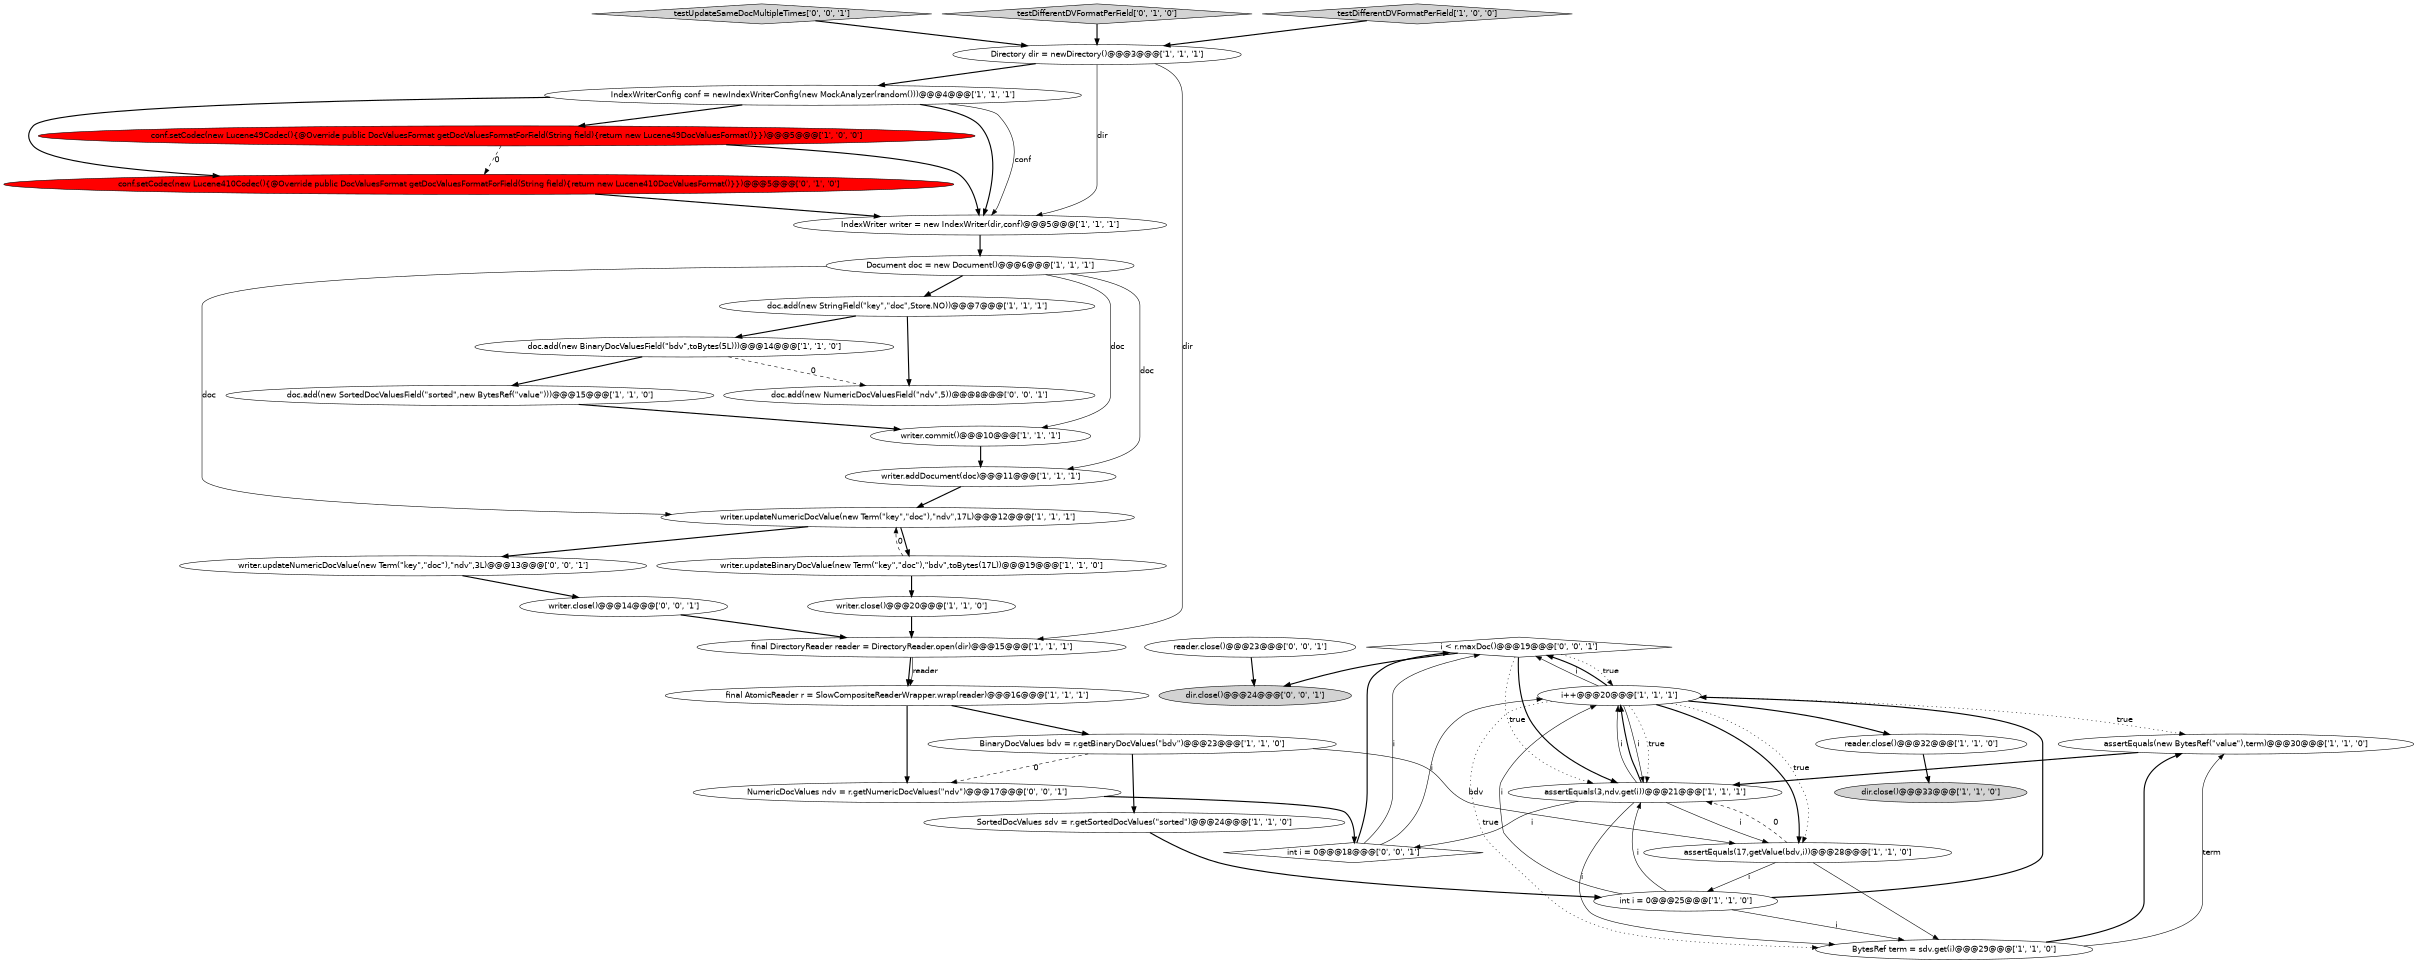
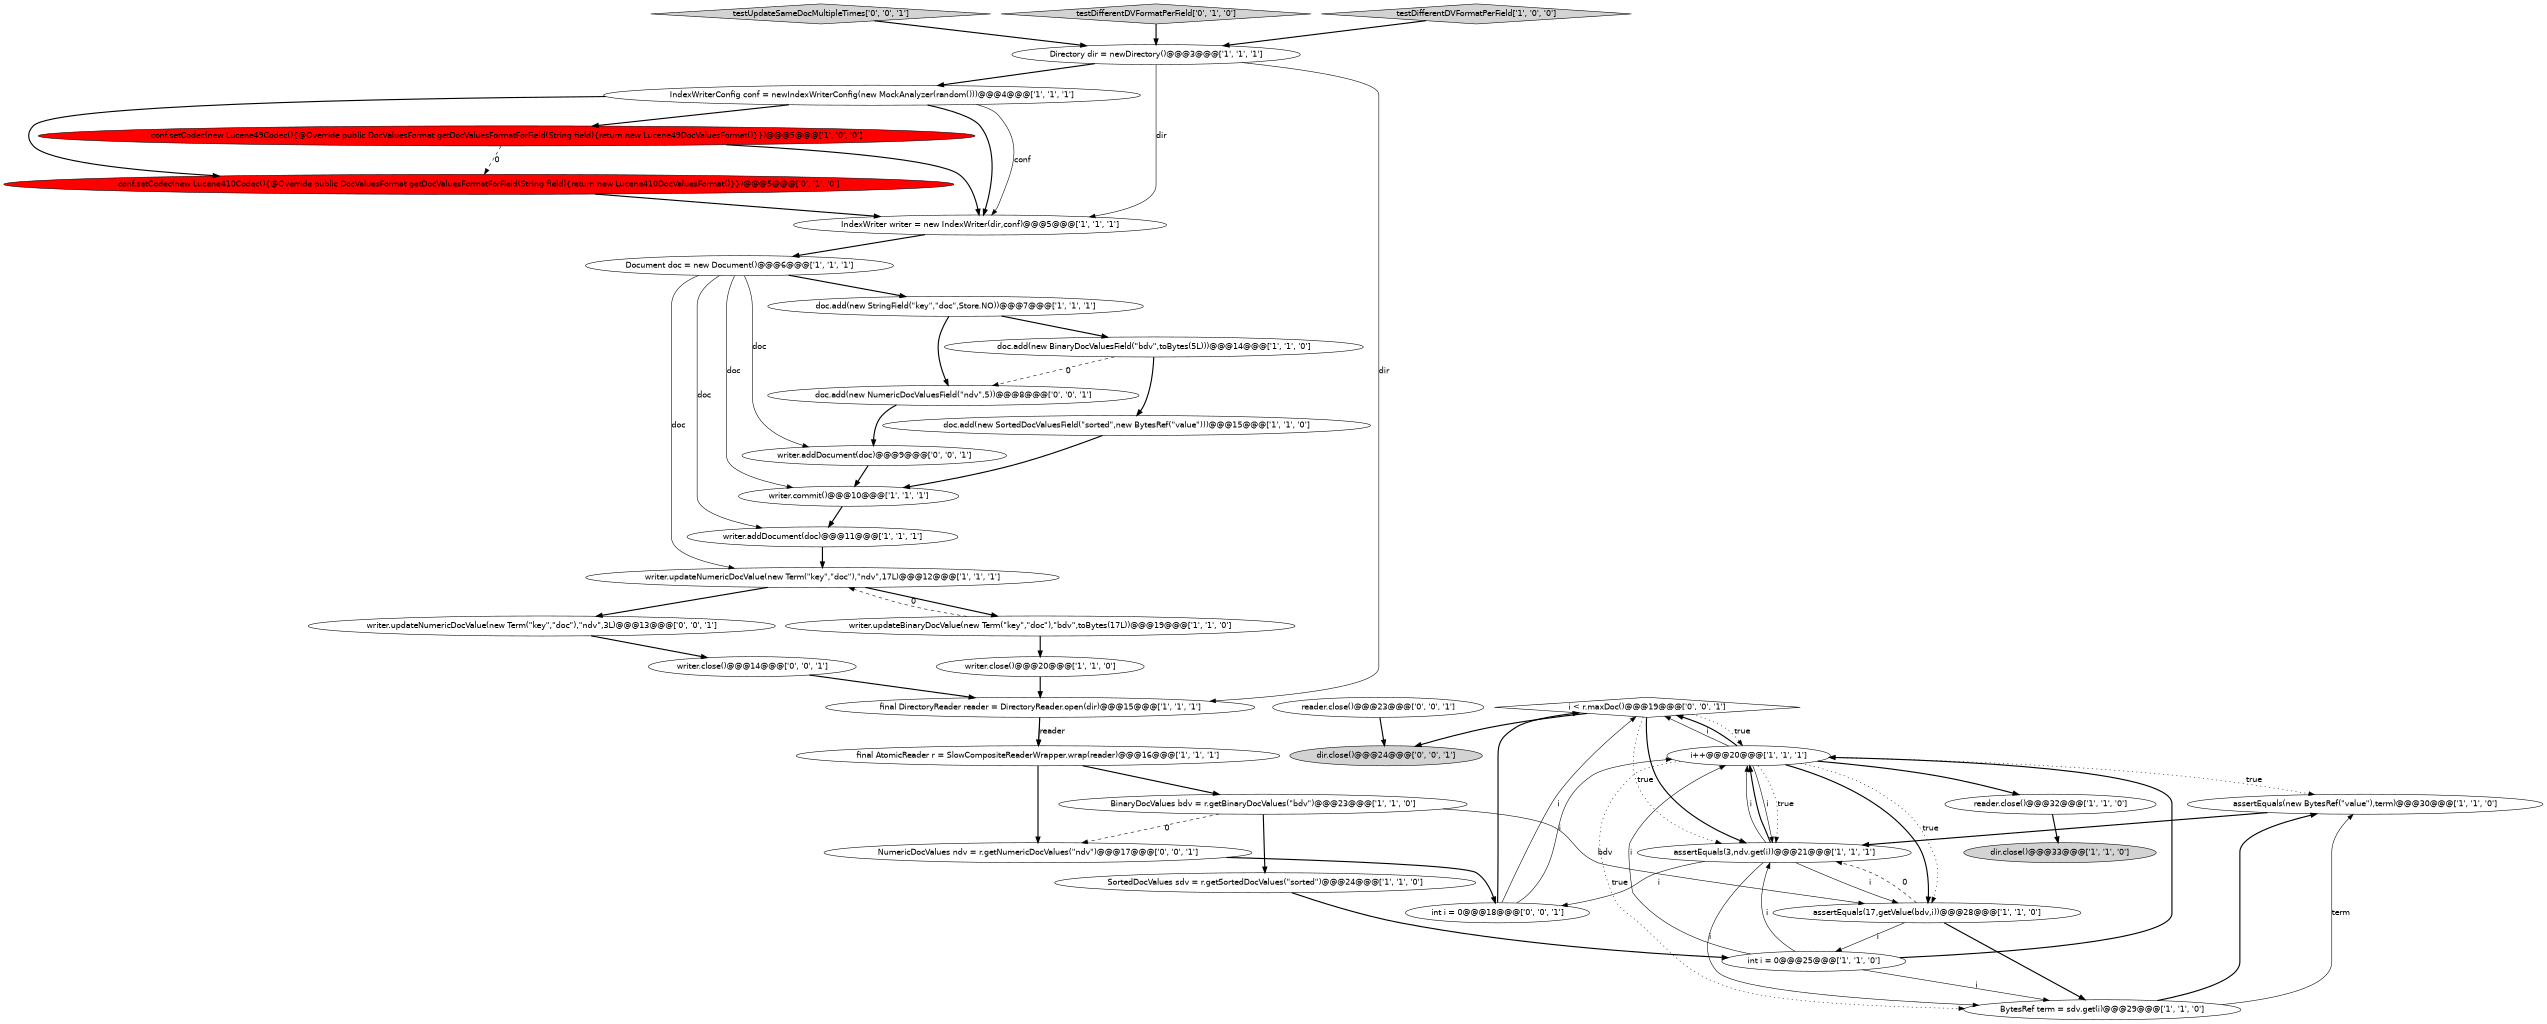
node "writer.addDocument(doc)@@@9@@@['0', '0', '1']": added
node "int i = 0@@@18@@@['0', '0', '1']": shape diamond -> ellipse
edge "assertEquals(17,getValue(bdv,i))@@@28@@@['1', '1', '0']" -> "BytesRef term = sdv.get(i)@@@29@@@['1', '1', '0']": style solid -> bold
